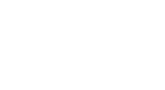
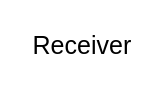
node "Receiver": added
